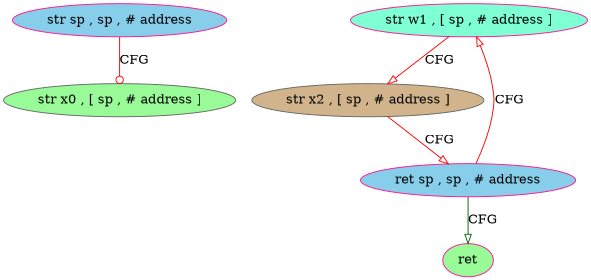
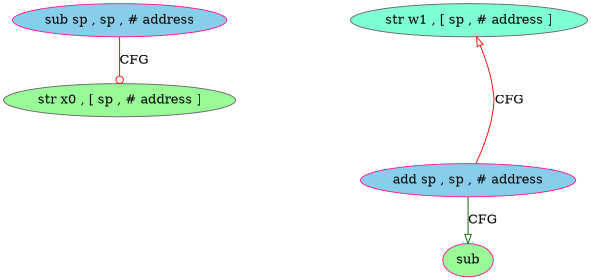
node "str sp , sp , # address": label "str sp , sp , # address" -> "sub sp , sp , # address"
node "str w1 , [ sp , # address ]": color deeppink -> gray40
node "str x2 , [ sp , # address ]": removed
node "ret sp , sp , # address": label "ret sp , sp , # address" -> "add sp , sp , # address"
node "ret": label "ret" -> "sub"
